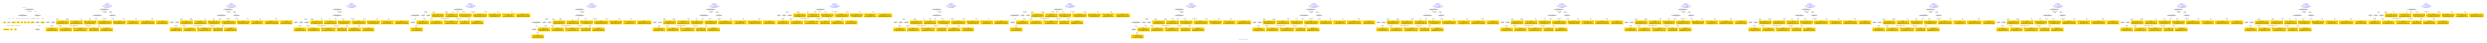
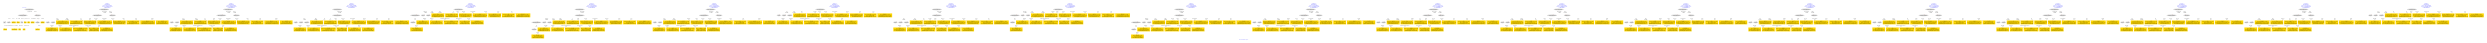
node "date": fillcolor gold -> lightgray
node "credit": fillcolor gold -> lightgray
node "nationality": added
node "classification": fillcolor lightgray -> gold
